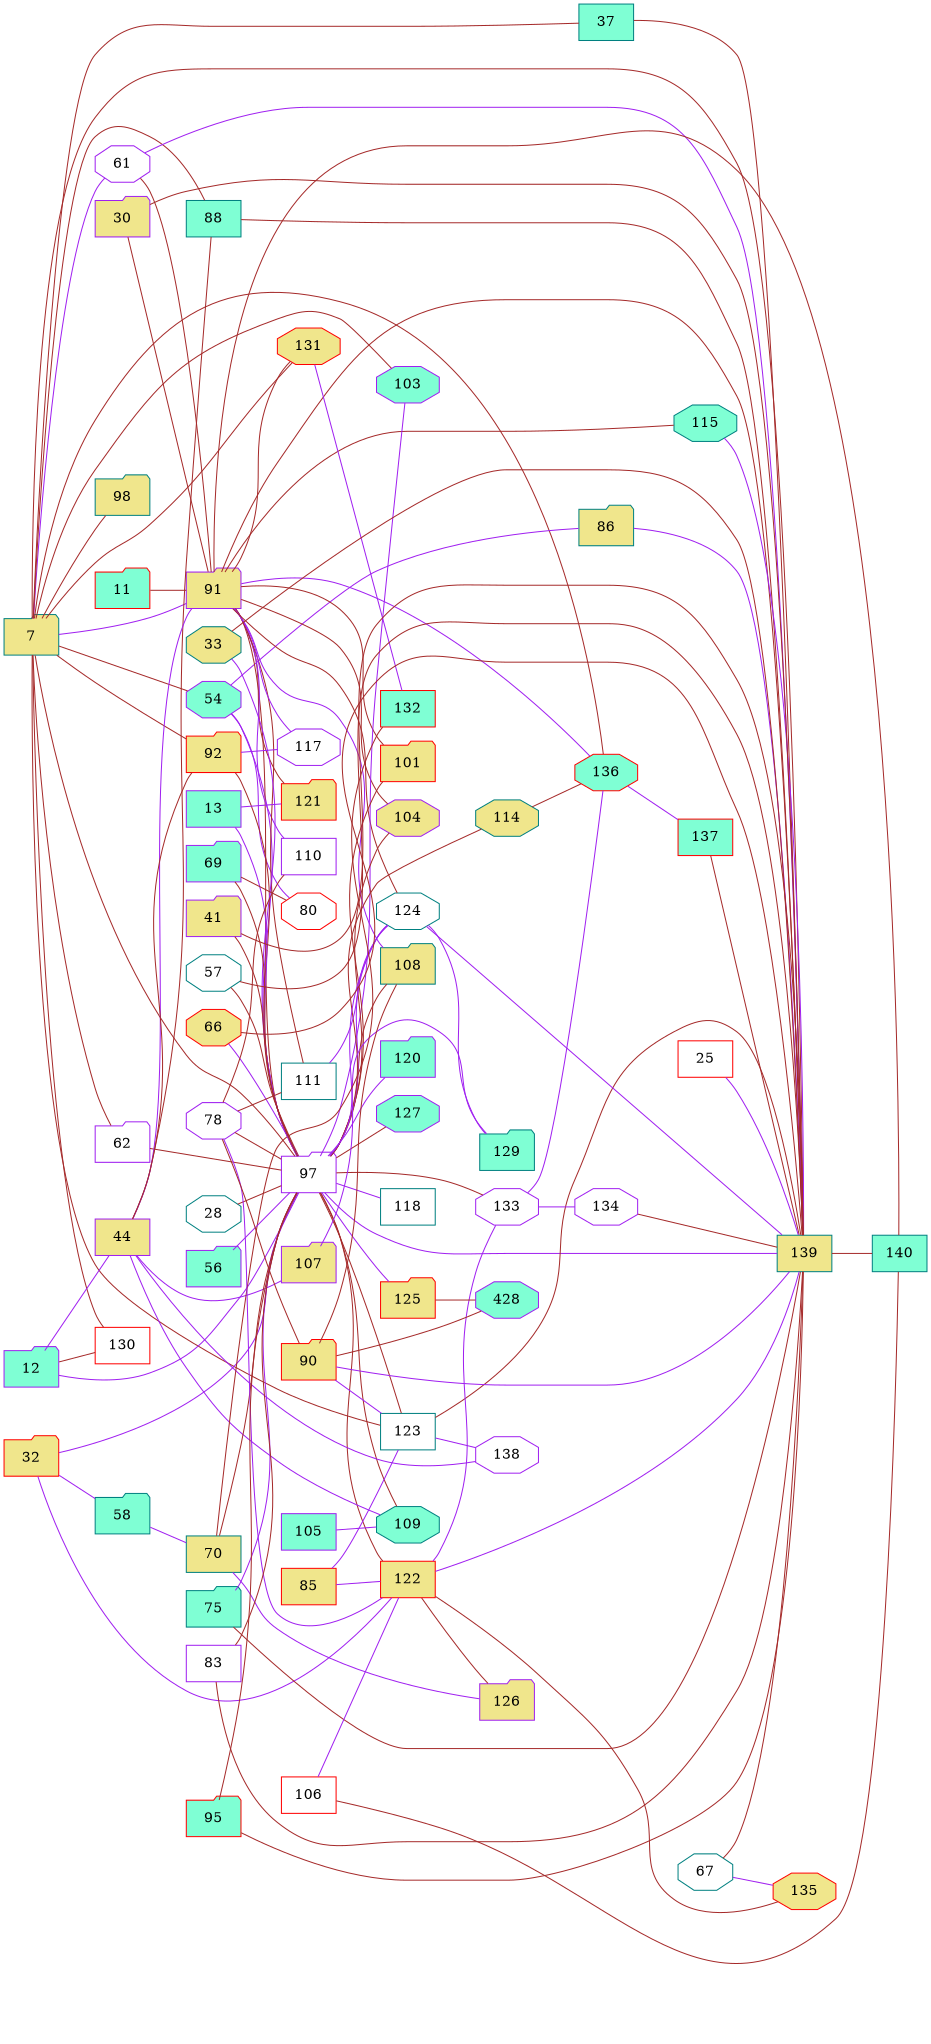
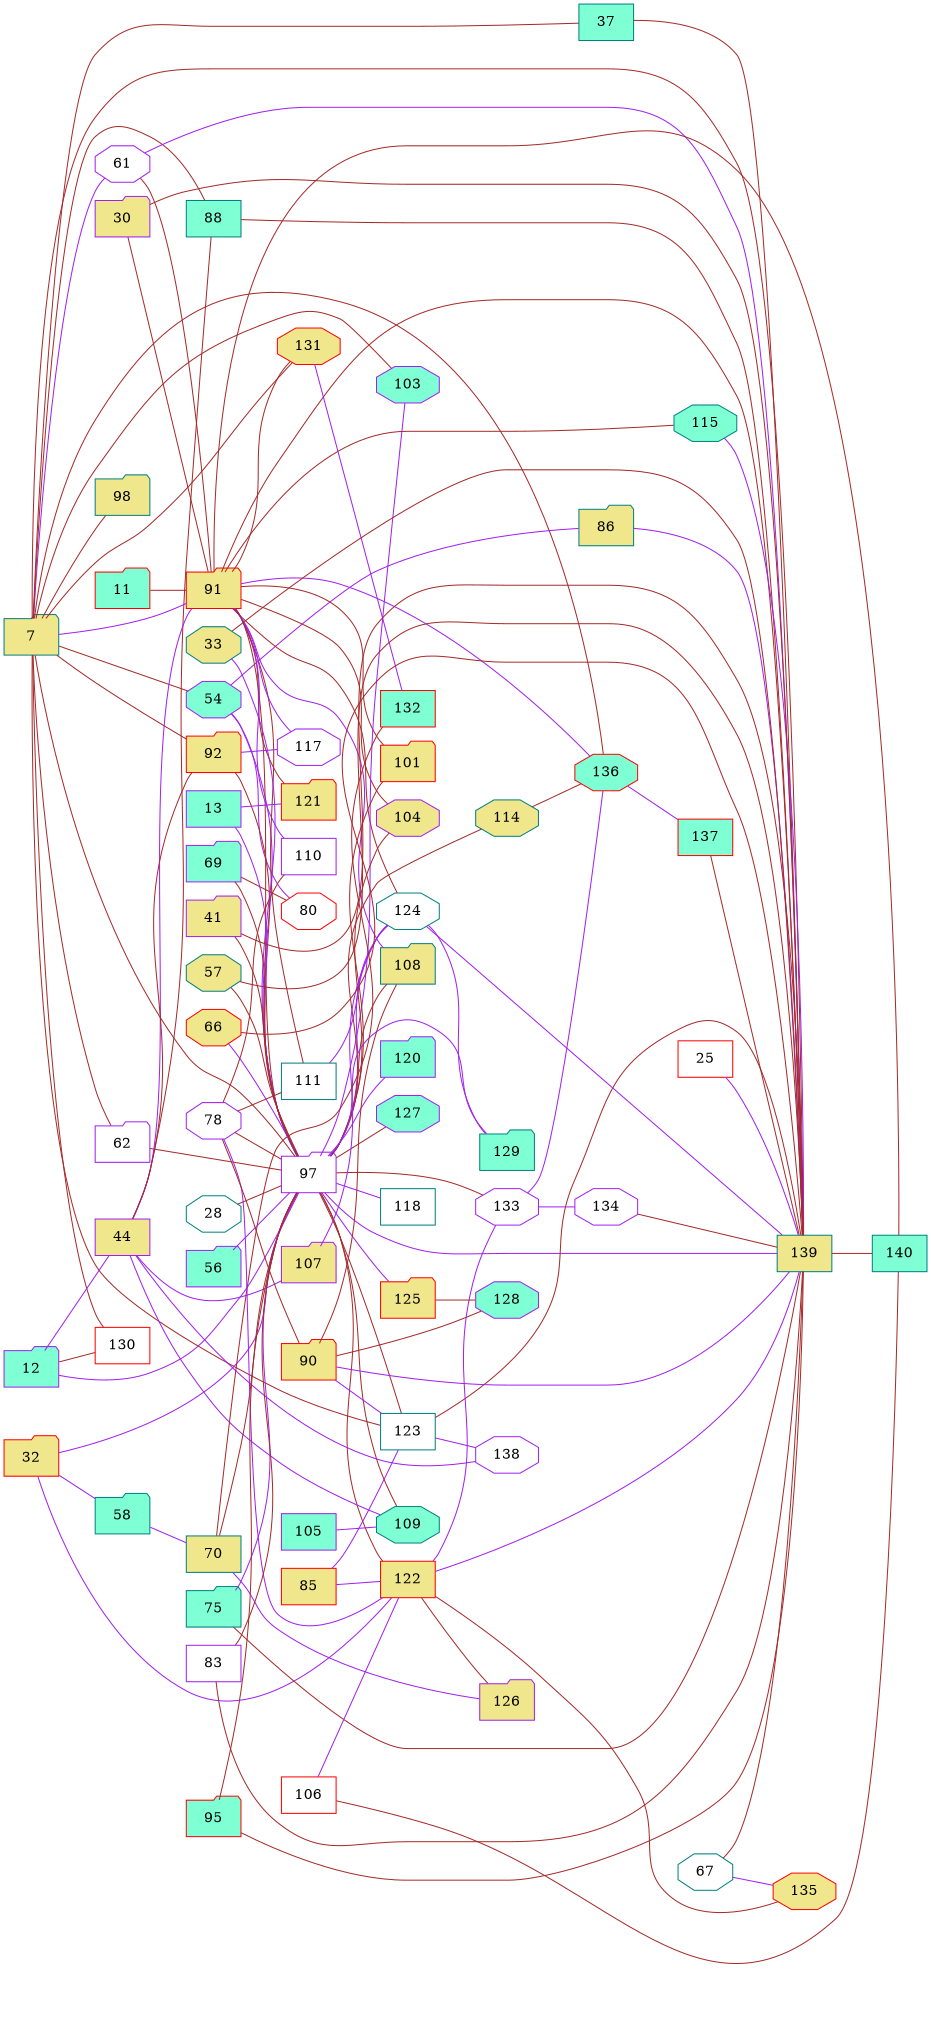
node "91": color purple -> red
node "57": fillcolor white -> khaki
node "428": label "428" -> "128"
